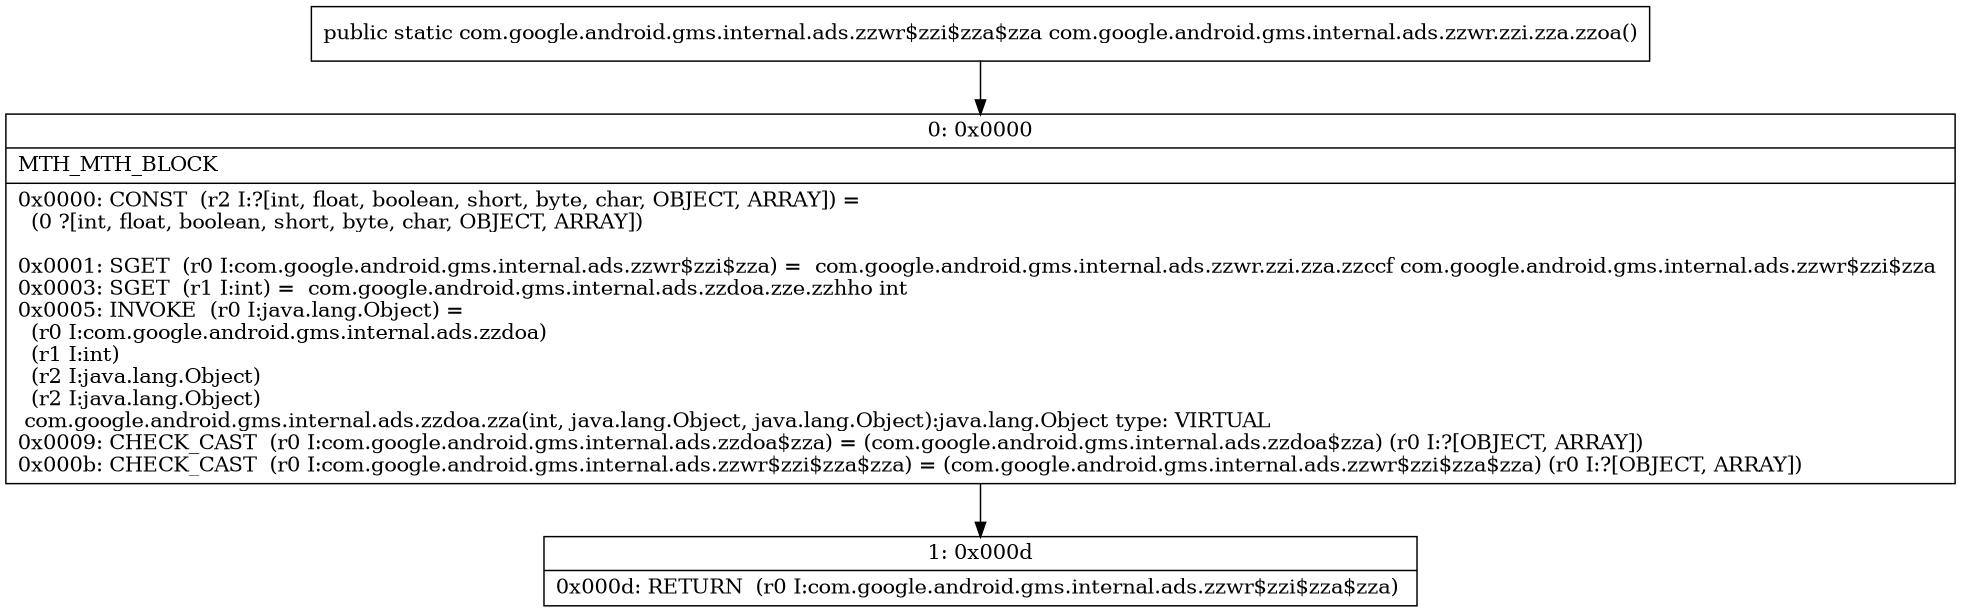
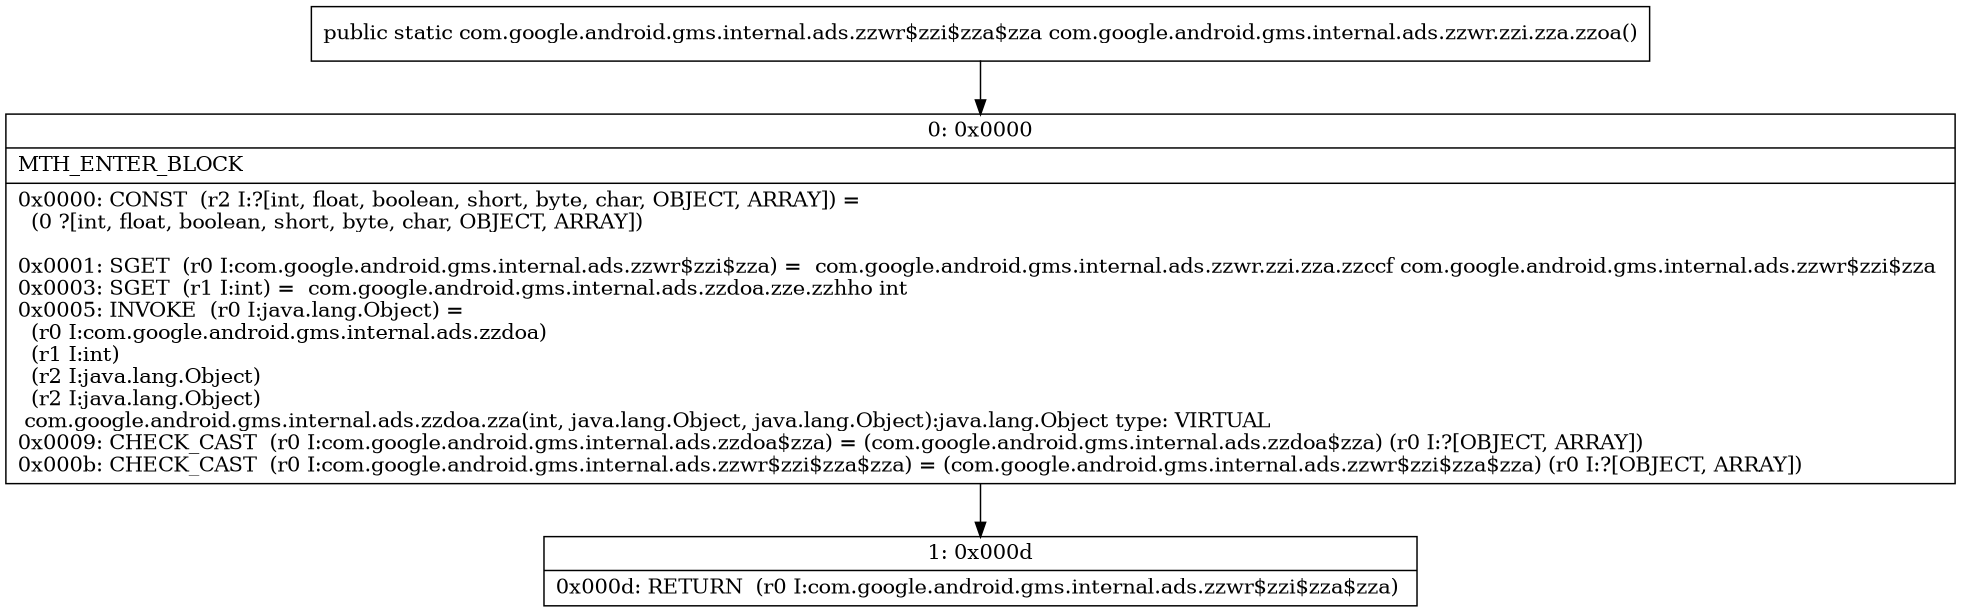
node "0: 0x0000": text "MTH_MTH_BLOCK" -> "MTH_ENTER_BLOCK"
